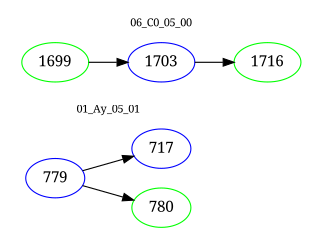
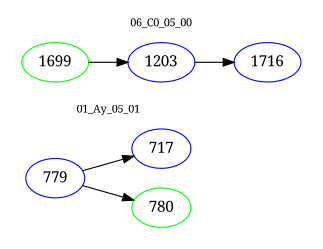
node "1703": label "1703" -> "1203"
node "1716": color green -> blue
